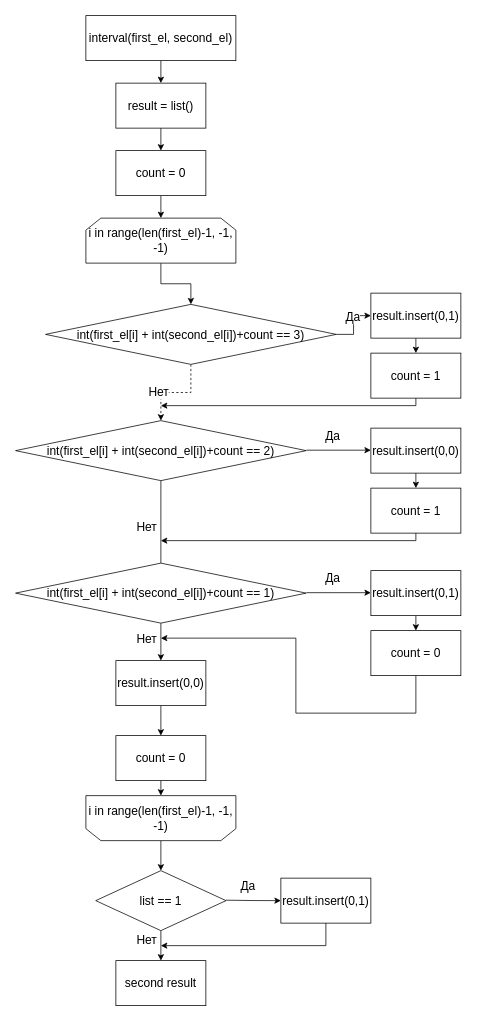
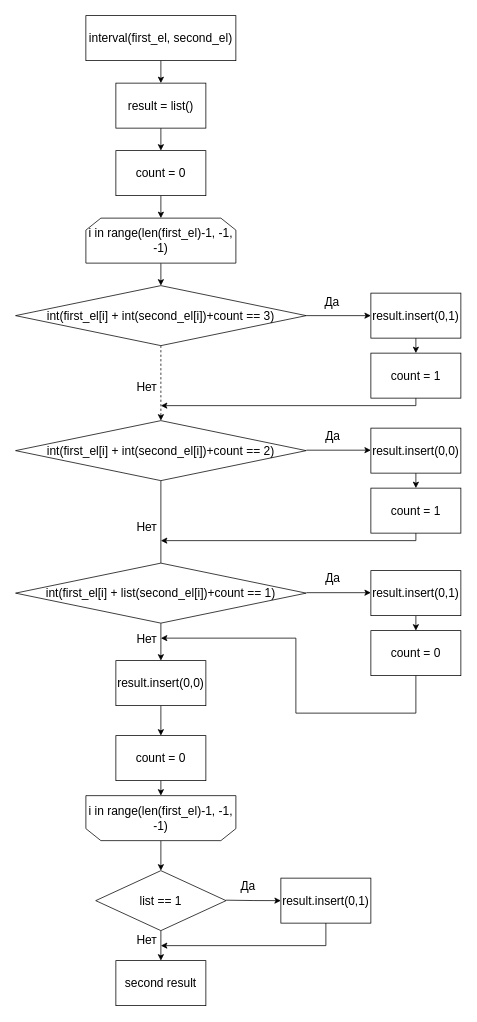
node "int(first_el[i] + int(second_el[i])+count == 3)": moved (191, 334) -> (161, 315)
node "int(first_el[i] + int(second_el[i])+count == 1)": label "int(first_el[i] + int(second_el[i])+count == 1)" -> "int(first_el[i] + list(second_el[i])+count == 1)"
